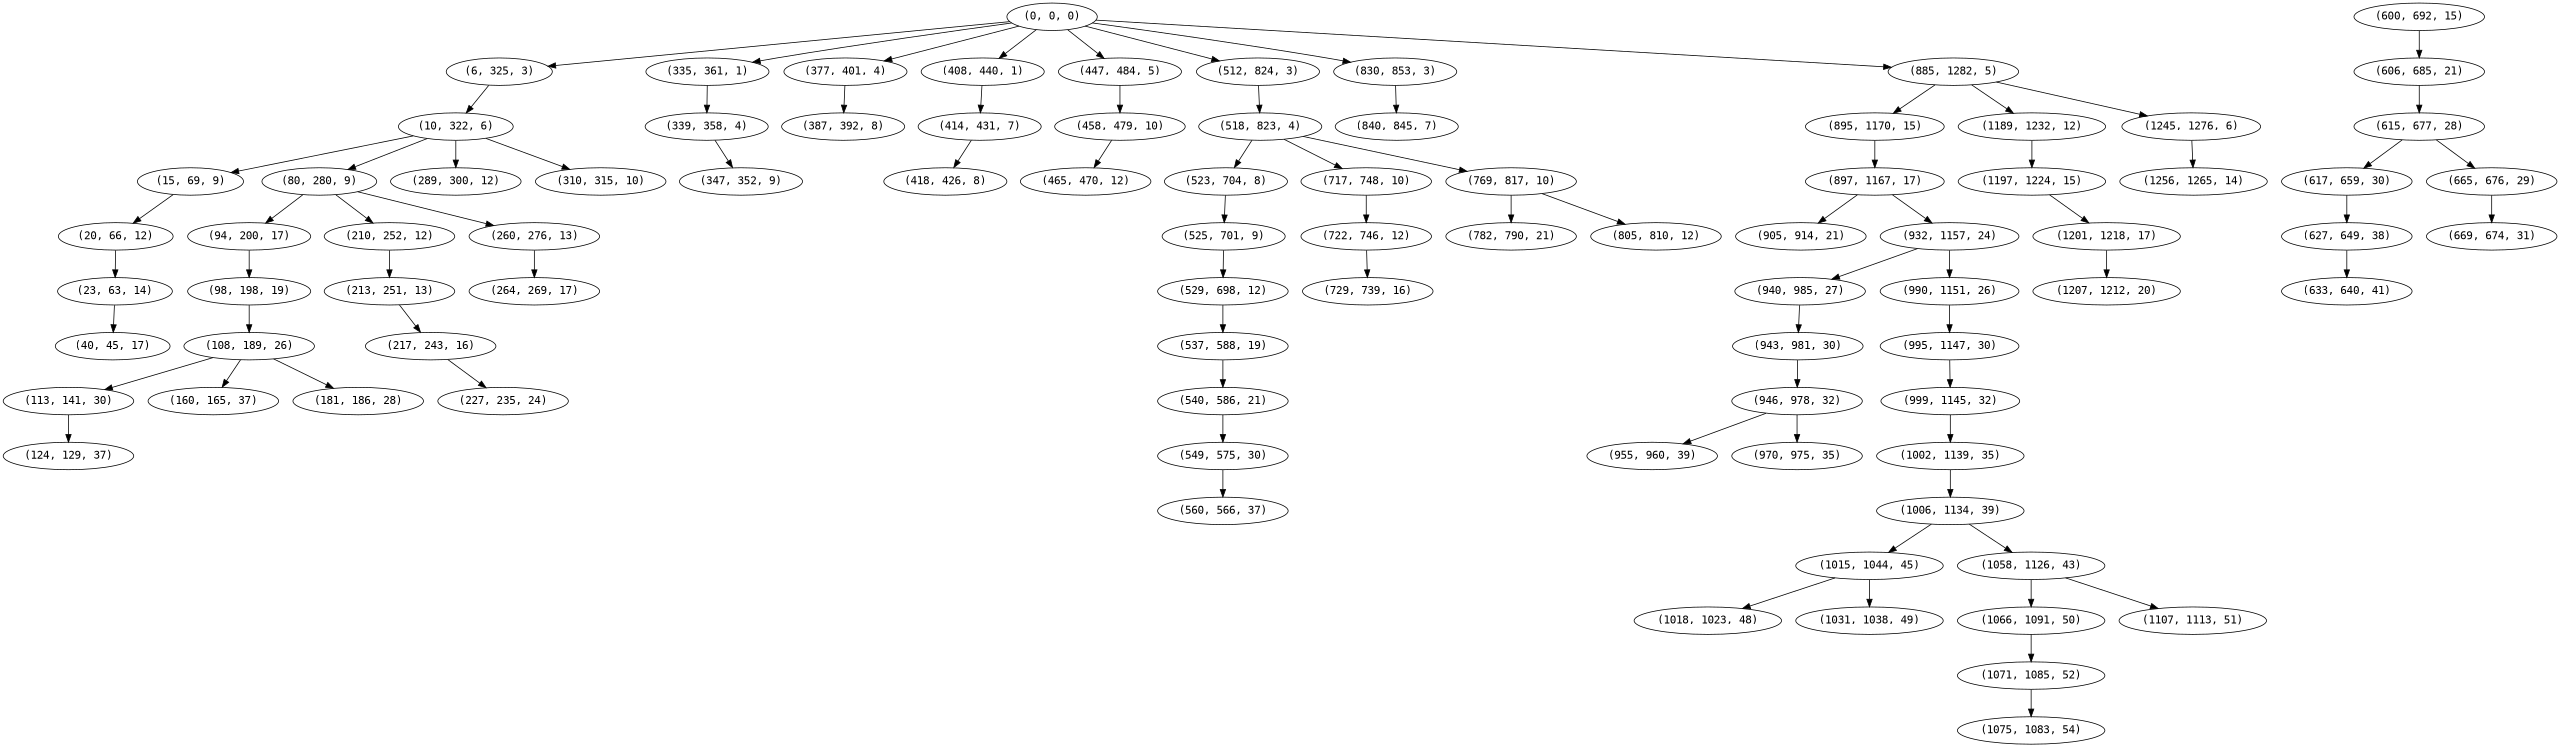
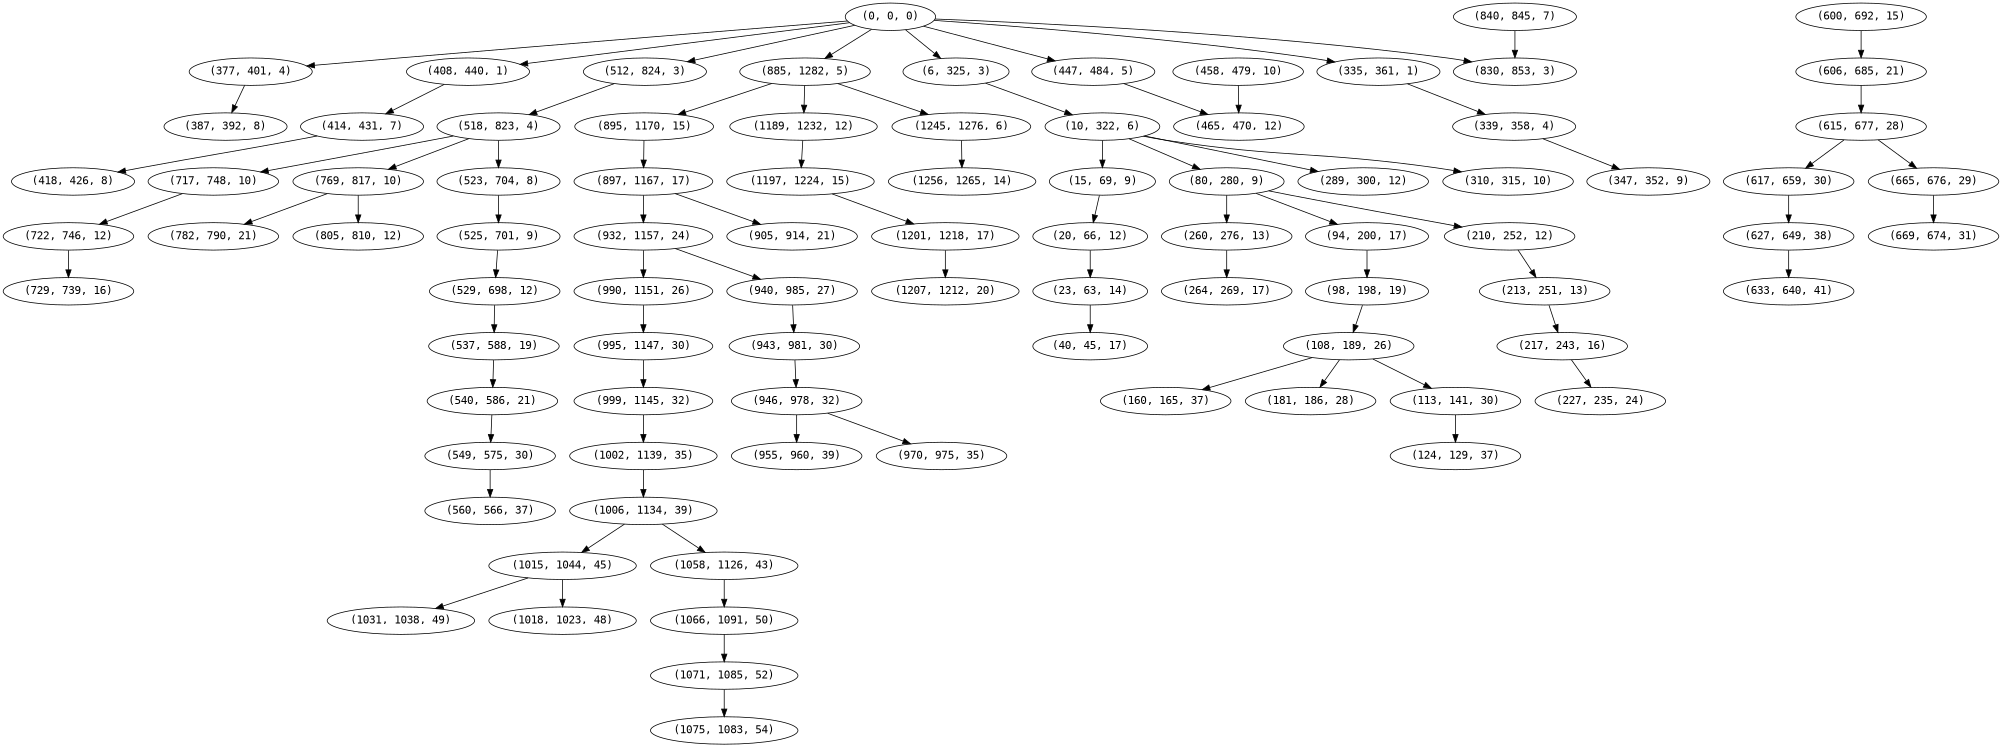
edge "(447, 484, 5)" -> "(458, 479, 10)": now "(447, 484, 5)" -> "(465, 470, 12)"
edge "(830, 853, 3)" -> "(840, 845, 7)": reversed
node "(1107, 1113, 51)": removed
